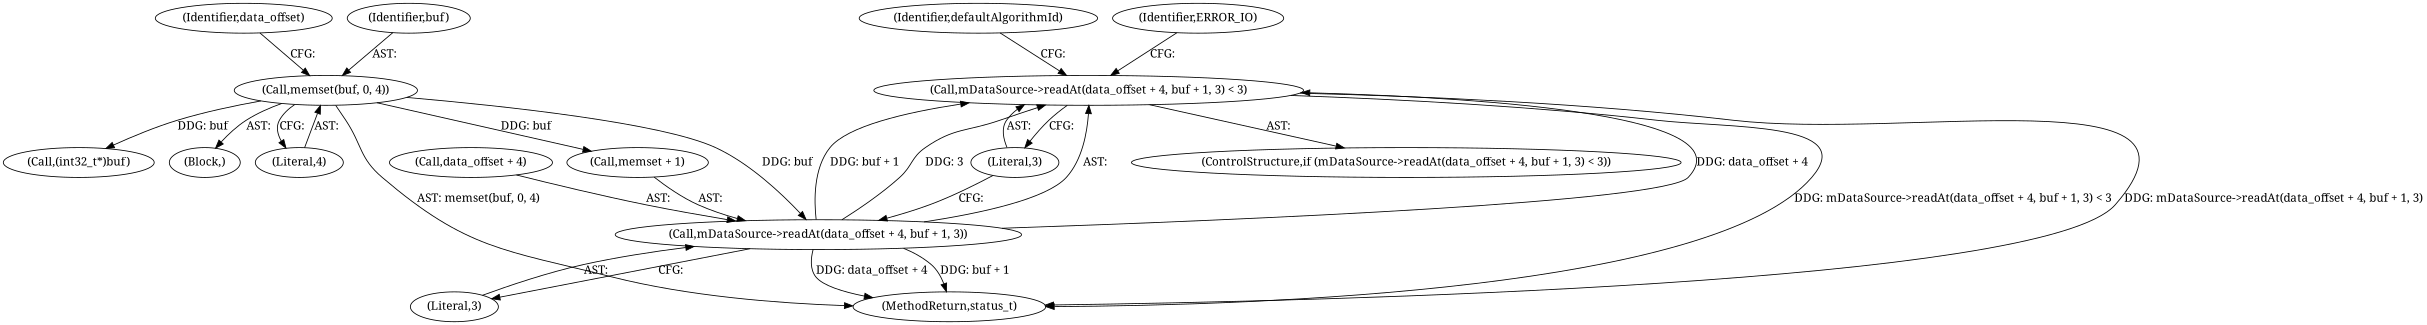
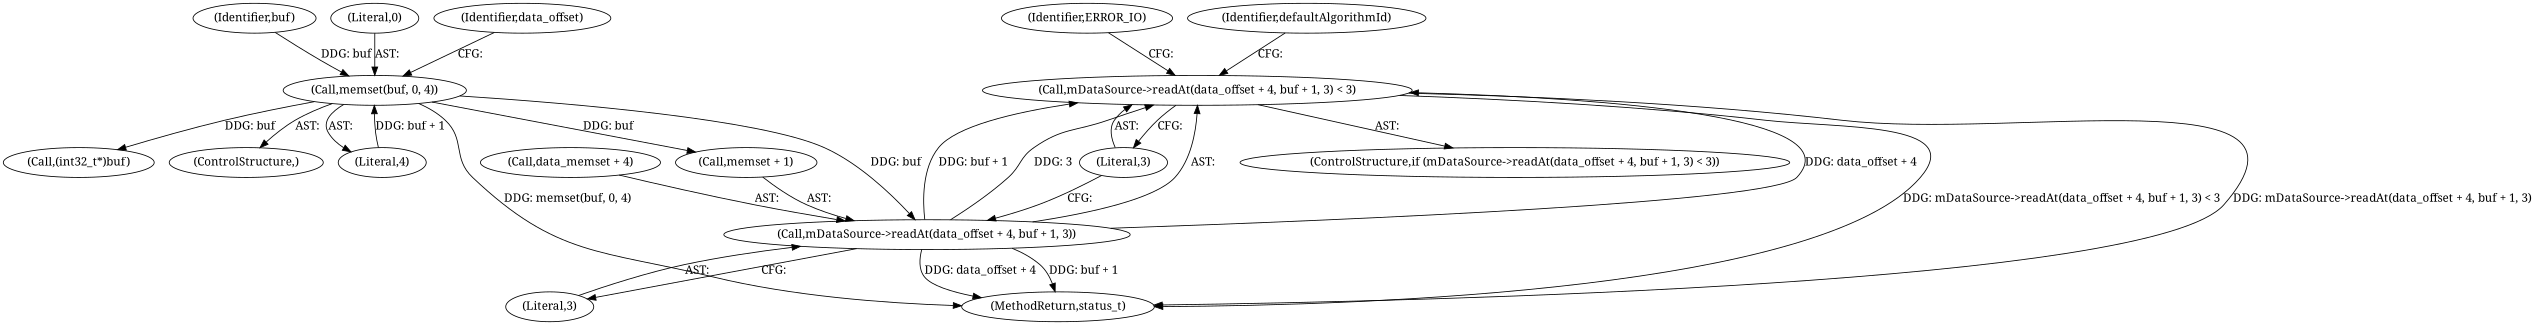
node "(Literal,0)": added
edge "(Identifier,buf)" -> "(Call,memset(buf, 0, 4))": label "AST: " -> "DDG: buf"
edge "(Call,memset(buf, 0, 4))" -> "(Literal,4)": label "CFG: " -> "AST: "
edge "(Literal,4)" -> "(Call,memset(buf, 0, 4))": label "AST: " -> "DDG: buf + 1"
node "(Block,)": label "(Block,)" -> "(ControlStructure,)"
node "(Call,data_offset + 4)": label "(Call,data_offset + 4)" -> "(Call,data_memset + 4)"
edge "(Call,memset(buf, 0, 4))" -> "(MethodReturn,status_t)": label "AST: memset(buf, 0, 4)" -> "DDG: memset(buf, 0, 4)"
